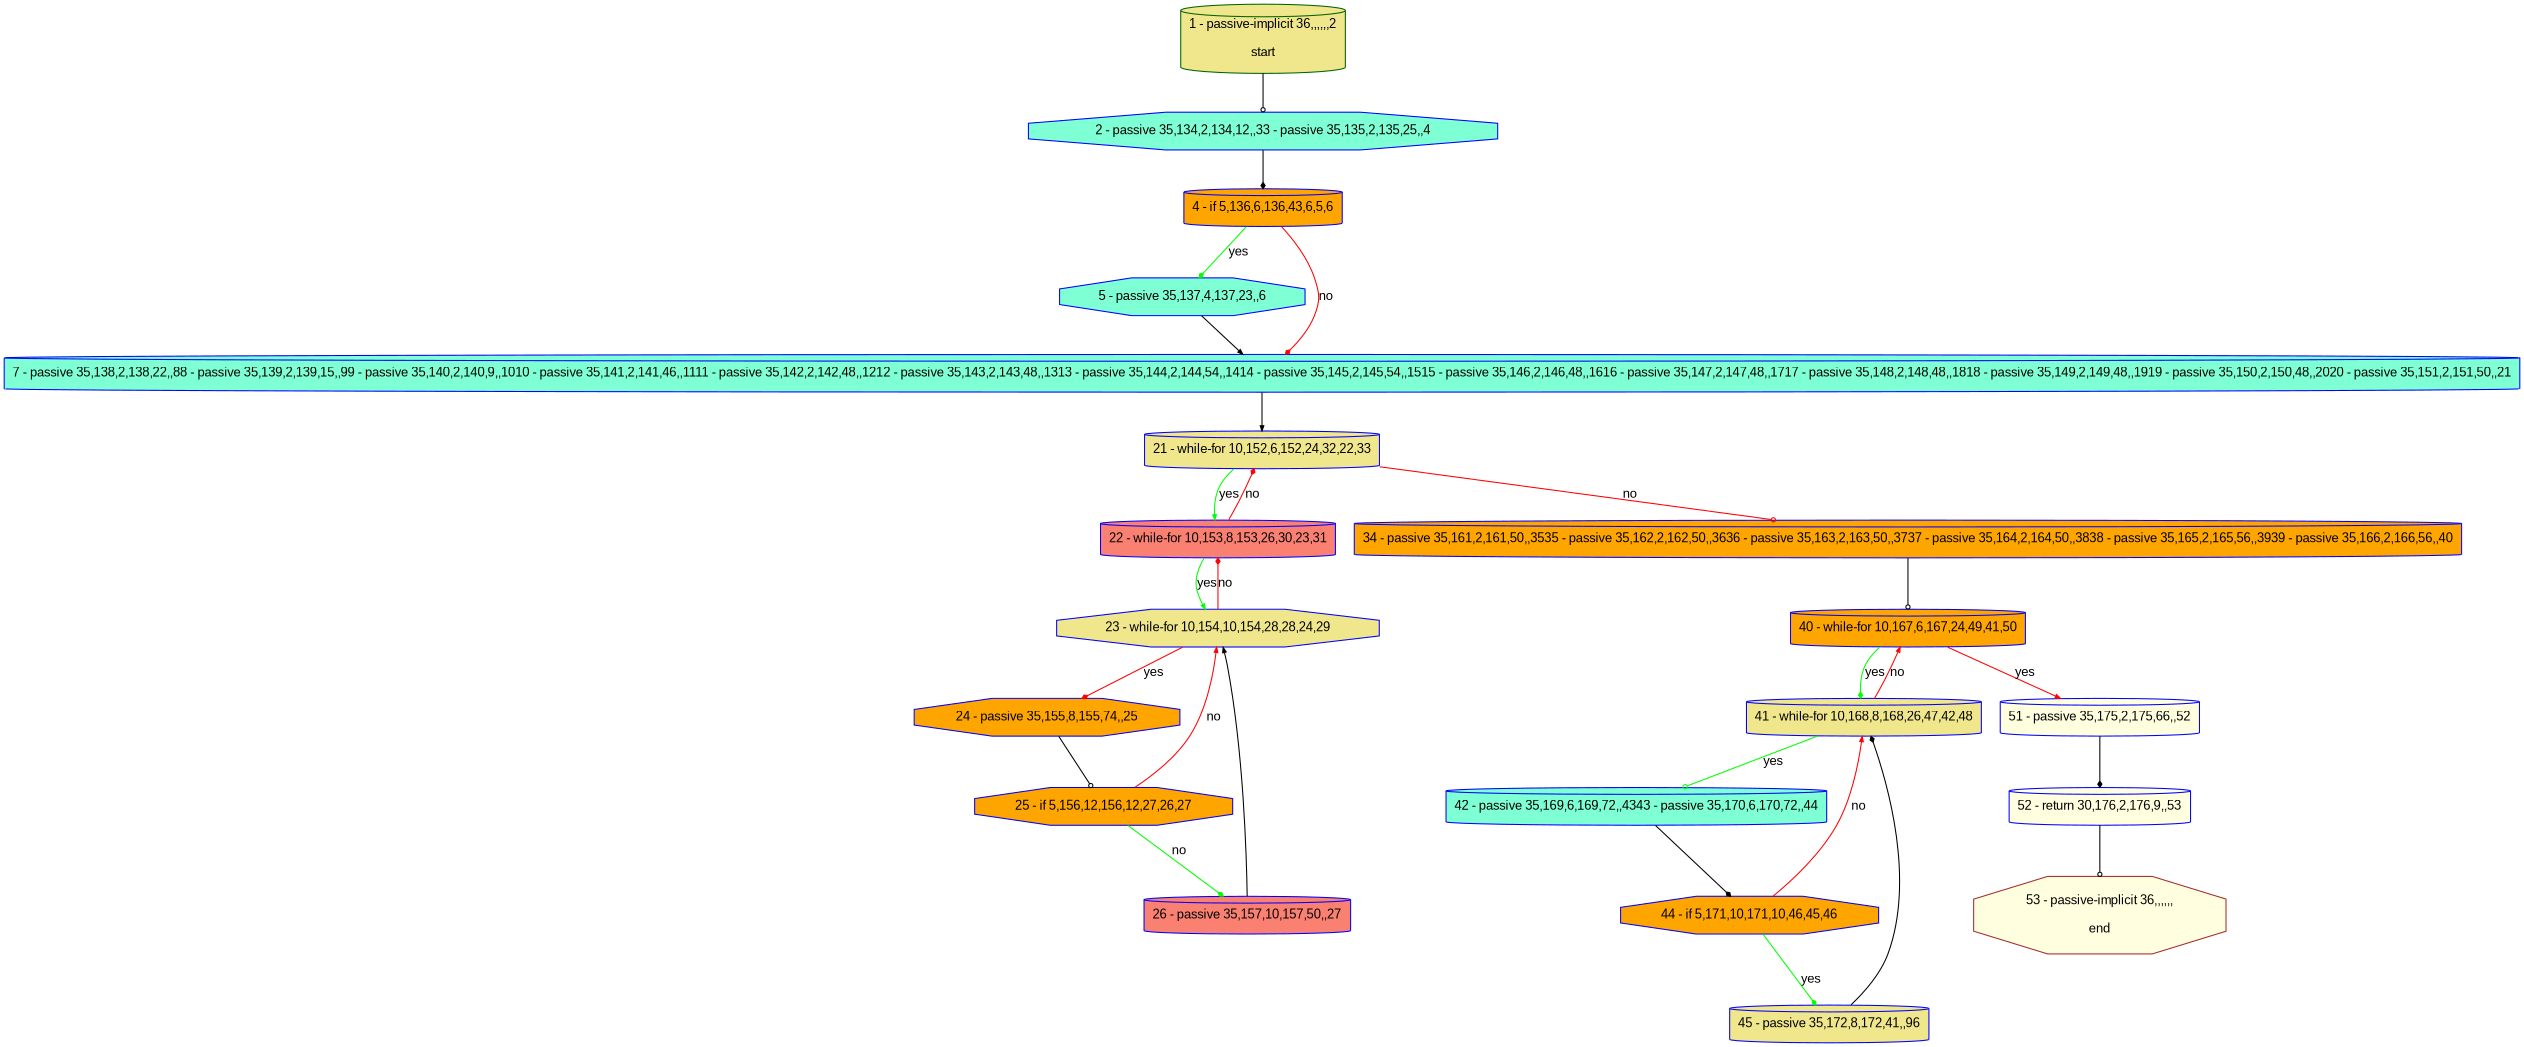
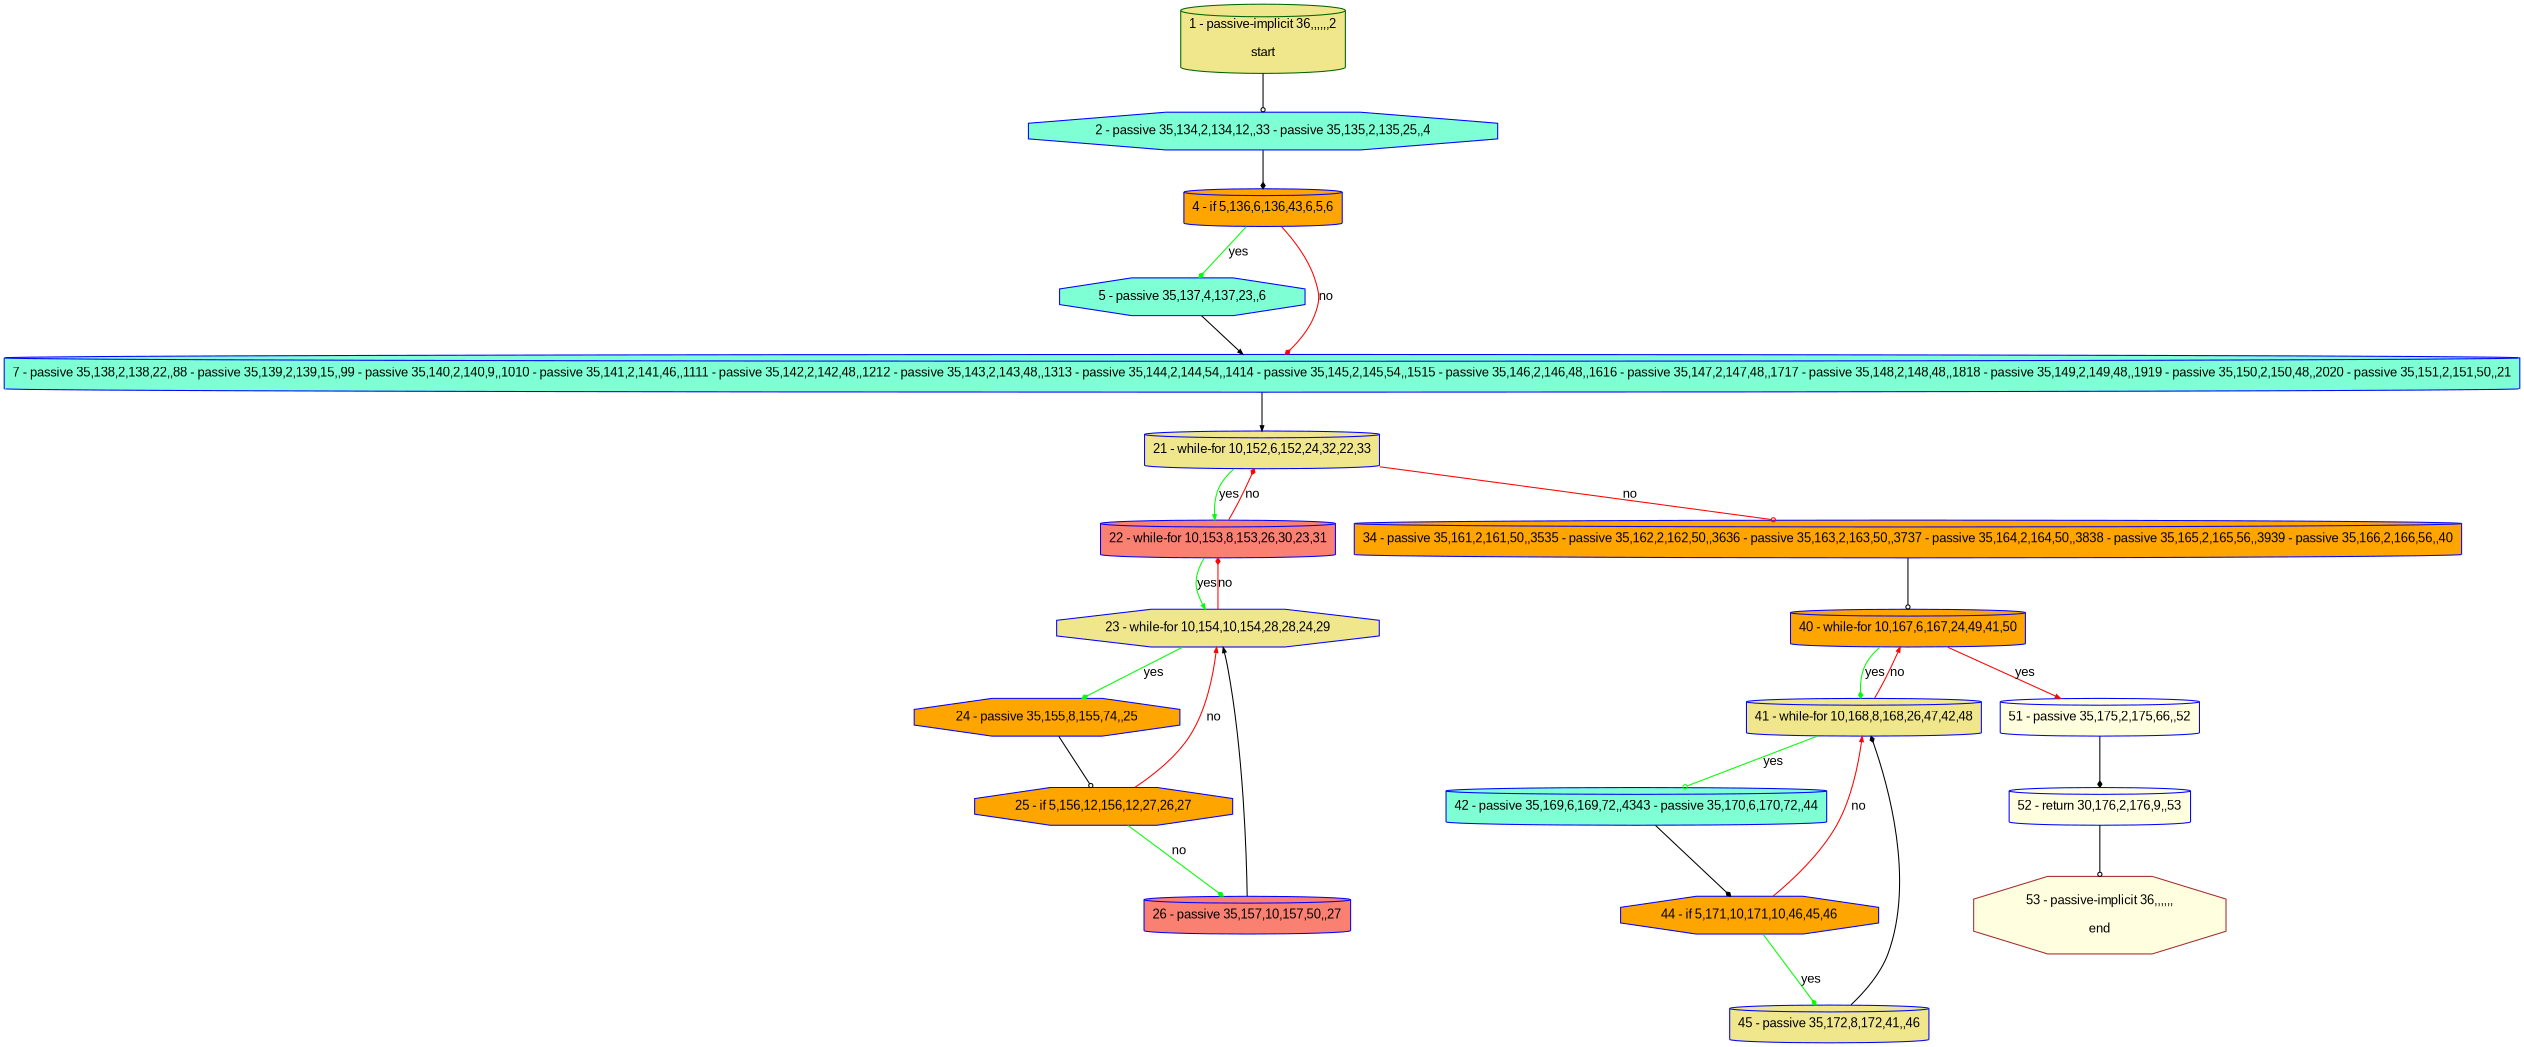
edge "23 - while-for 10,154,10,154,28,28,24,29" -> "24 - passive 35,155,8,155,74,,25": color #ff0000 -> #00ff00
node "45 - passive 35,172,8,172,41,,96": label "45 - passive 35,172,8,172,41,,96" -> "45 - passive 35,172,8,172,41,,46"
